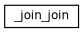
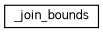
node "_join_join": label "_join_join" -> "_join_bounds"
